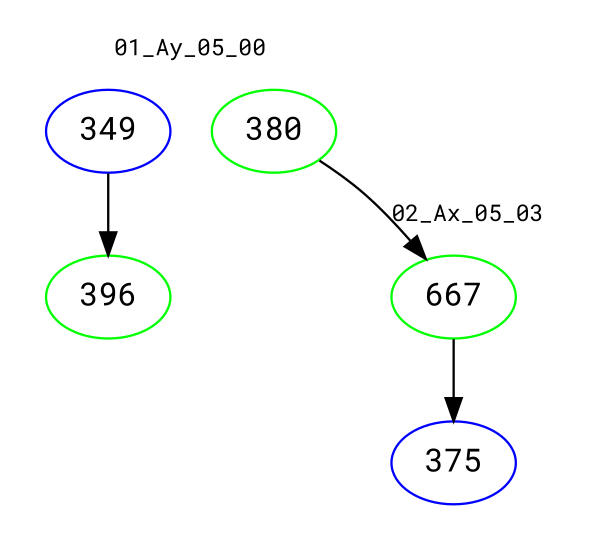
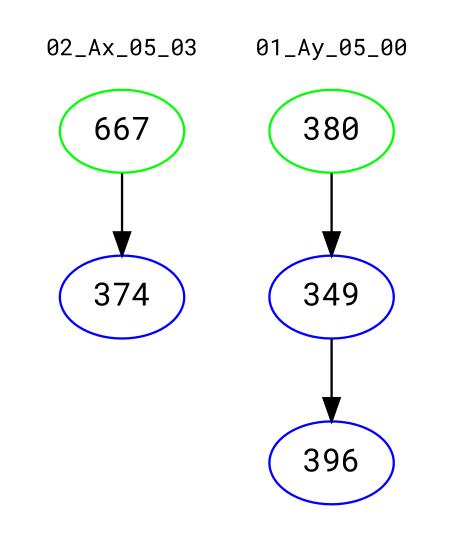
edge "380" -> "667": now "380" -> "349"
node "396": color green -> blue
node "375": label "375" -> "374"
